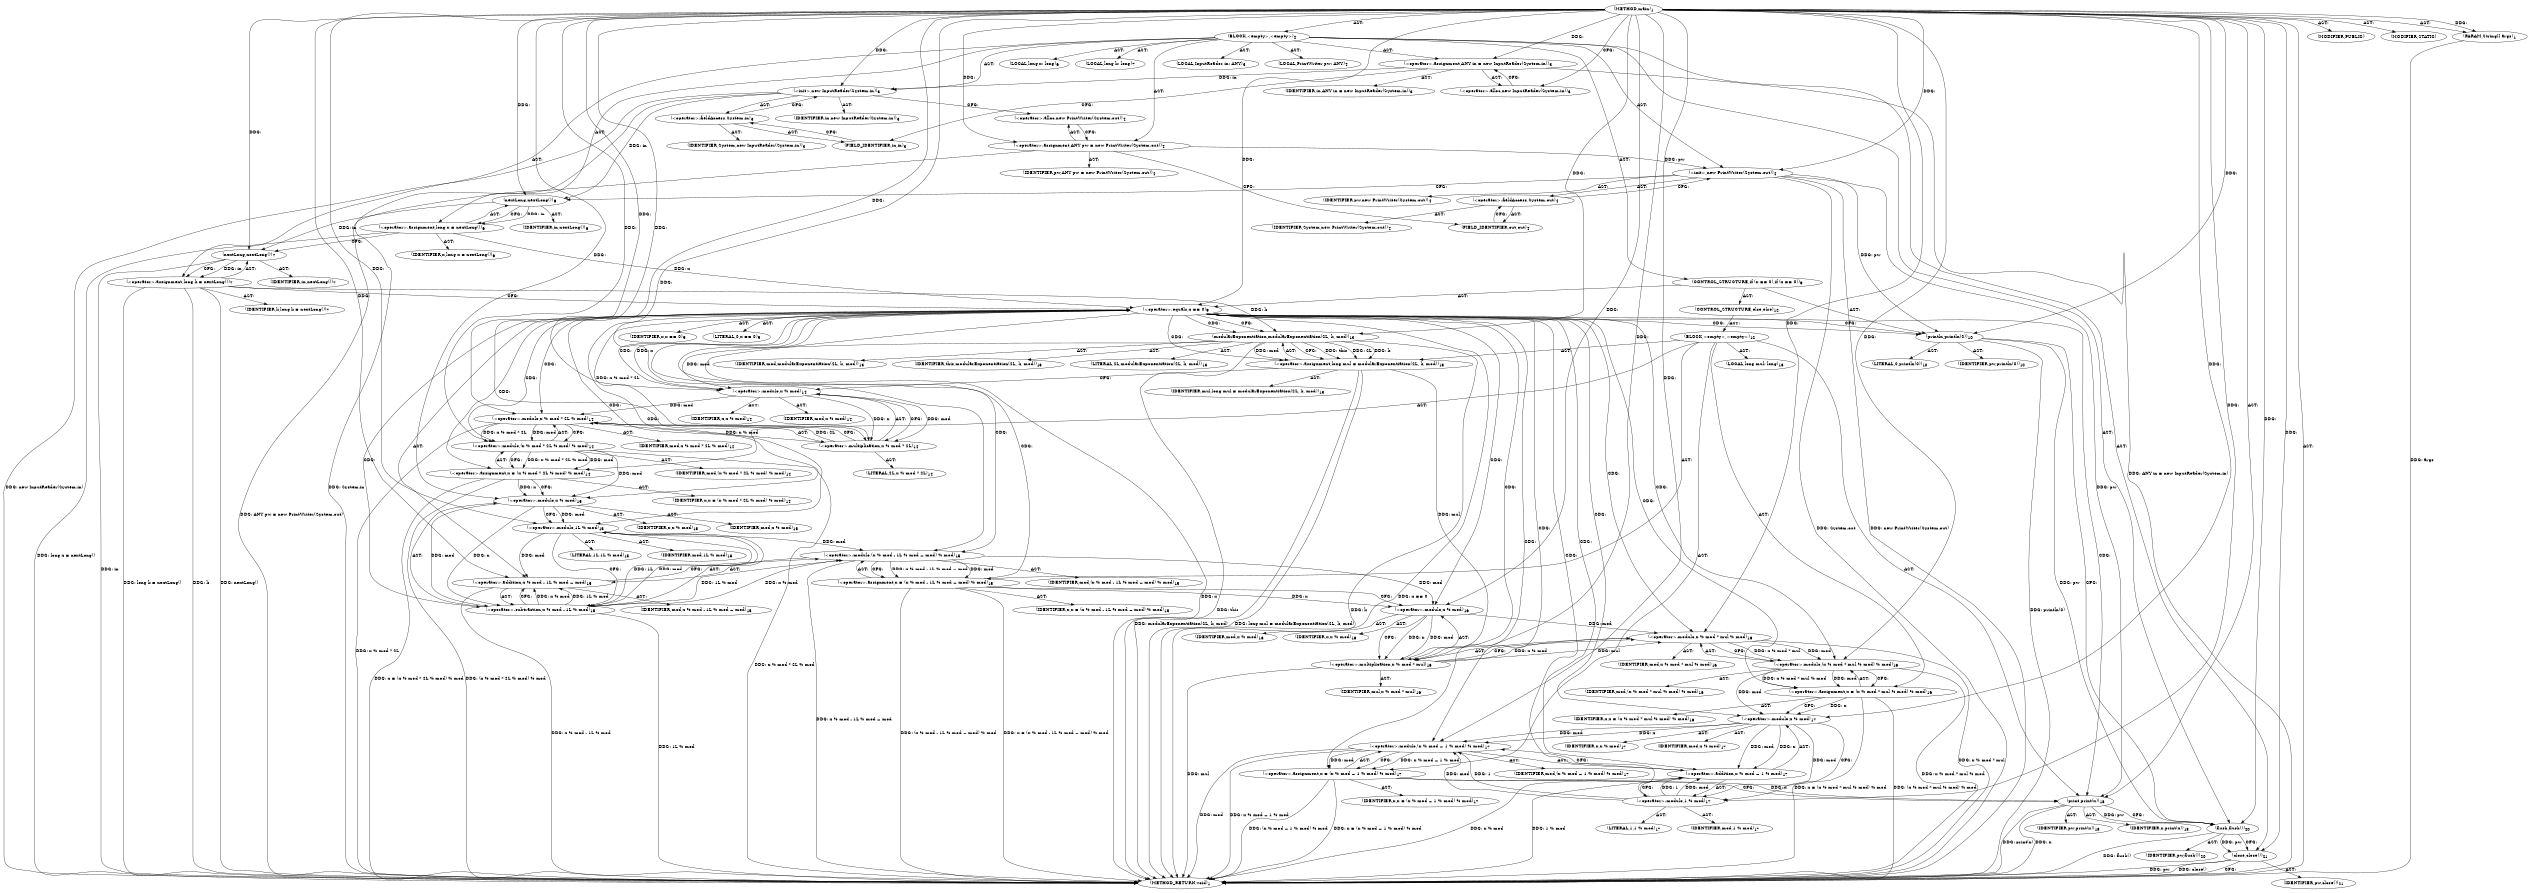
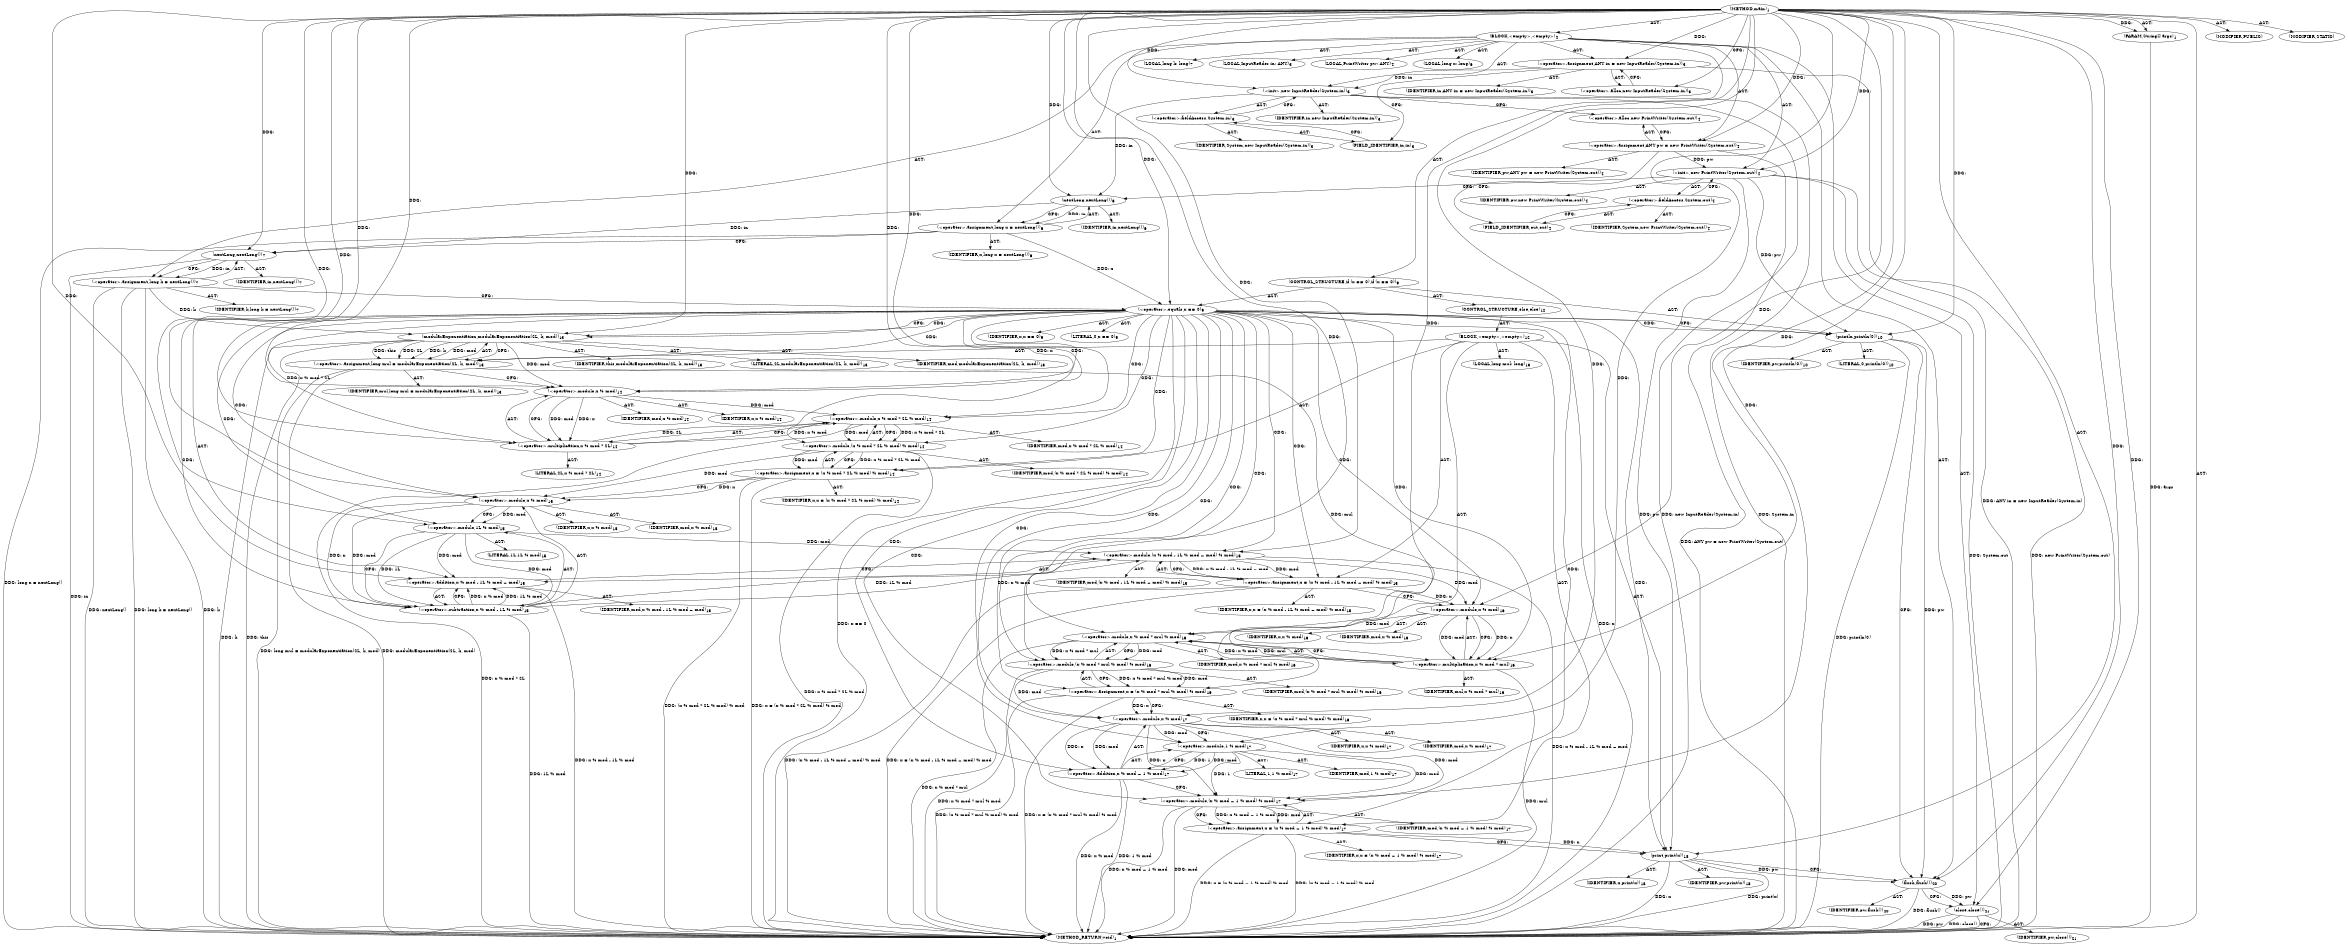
edge "(<operator>.assignment,x = (x % mod - 1L % mod + mod) % mod)" -> "(<operator>.equals,x == 0)": reversed
node "(IDENTIFIER,mod,1L % mod)": removed
edge "(<operator>.modulo,(x % mod + 1 % mod) % mod)" -> "(<operator>.addition,x % mod + 1 % mod)": removed, label "AST:"
